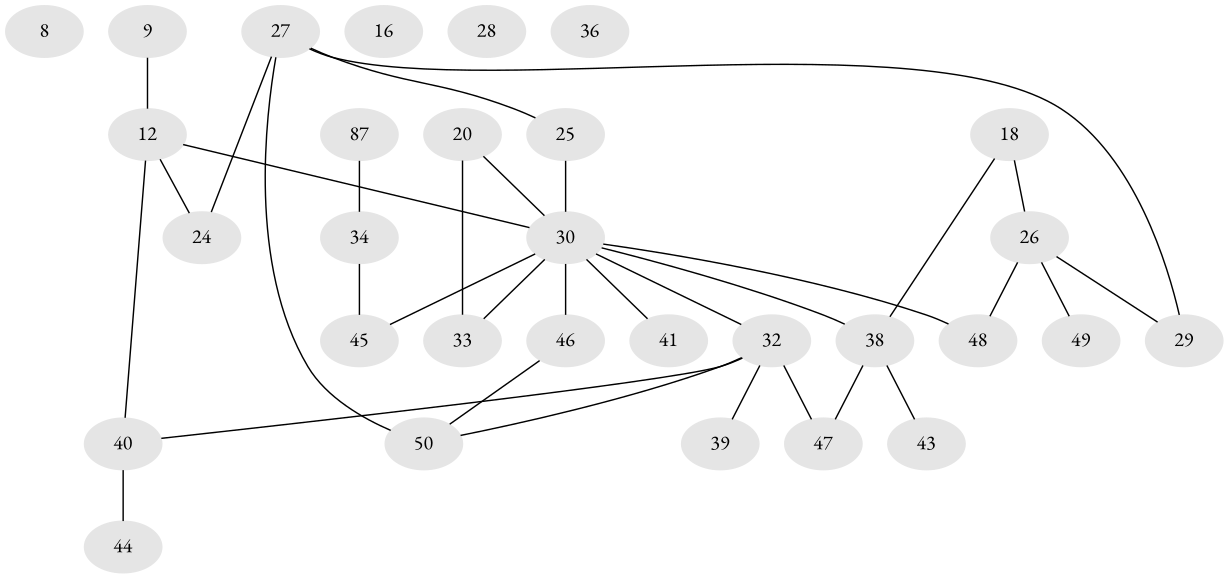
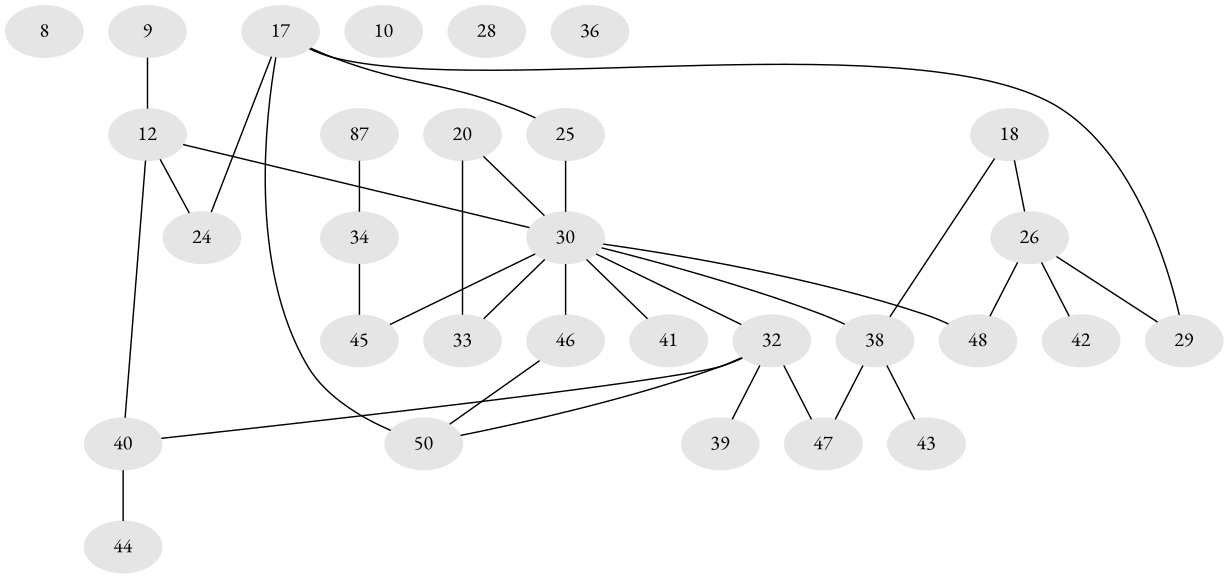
node "27": label "27" -> "17"
node "16": label "16" -> "10"
node "49": label "49" -> "42"
